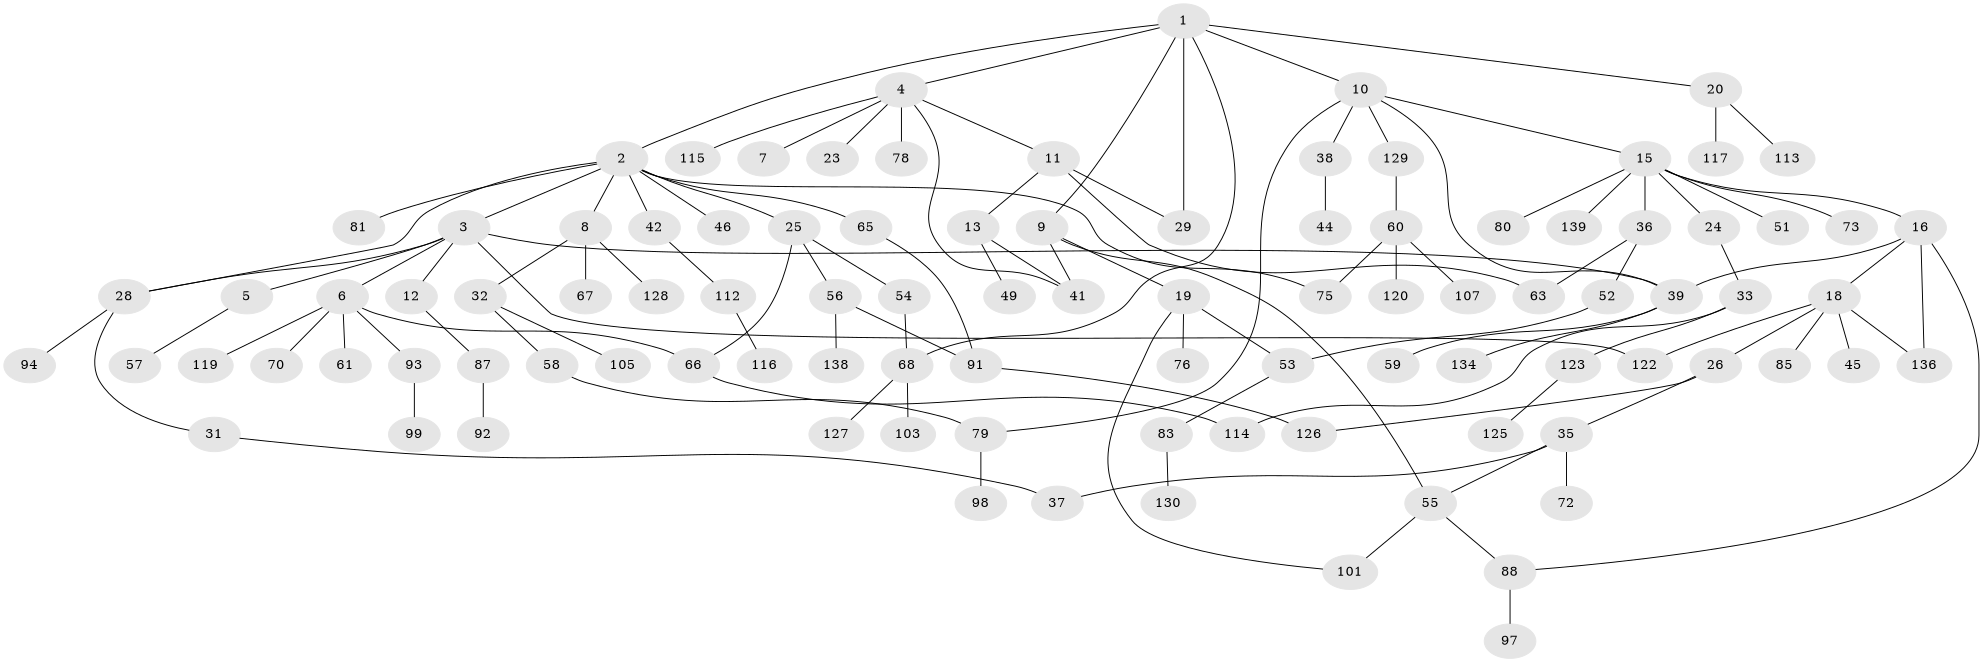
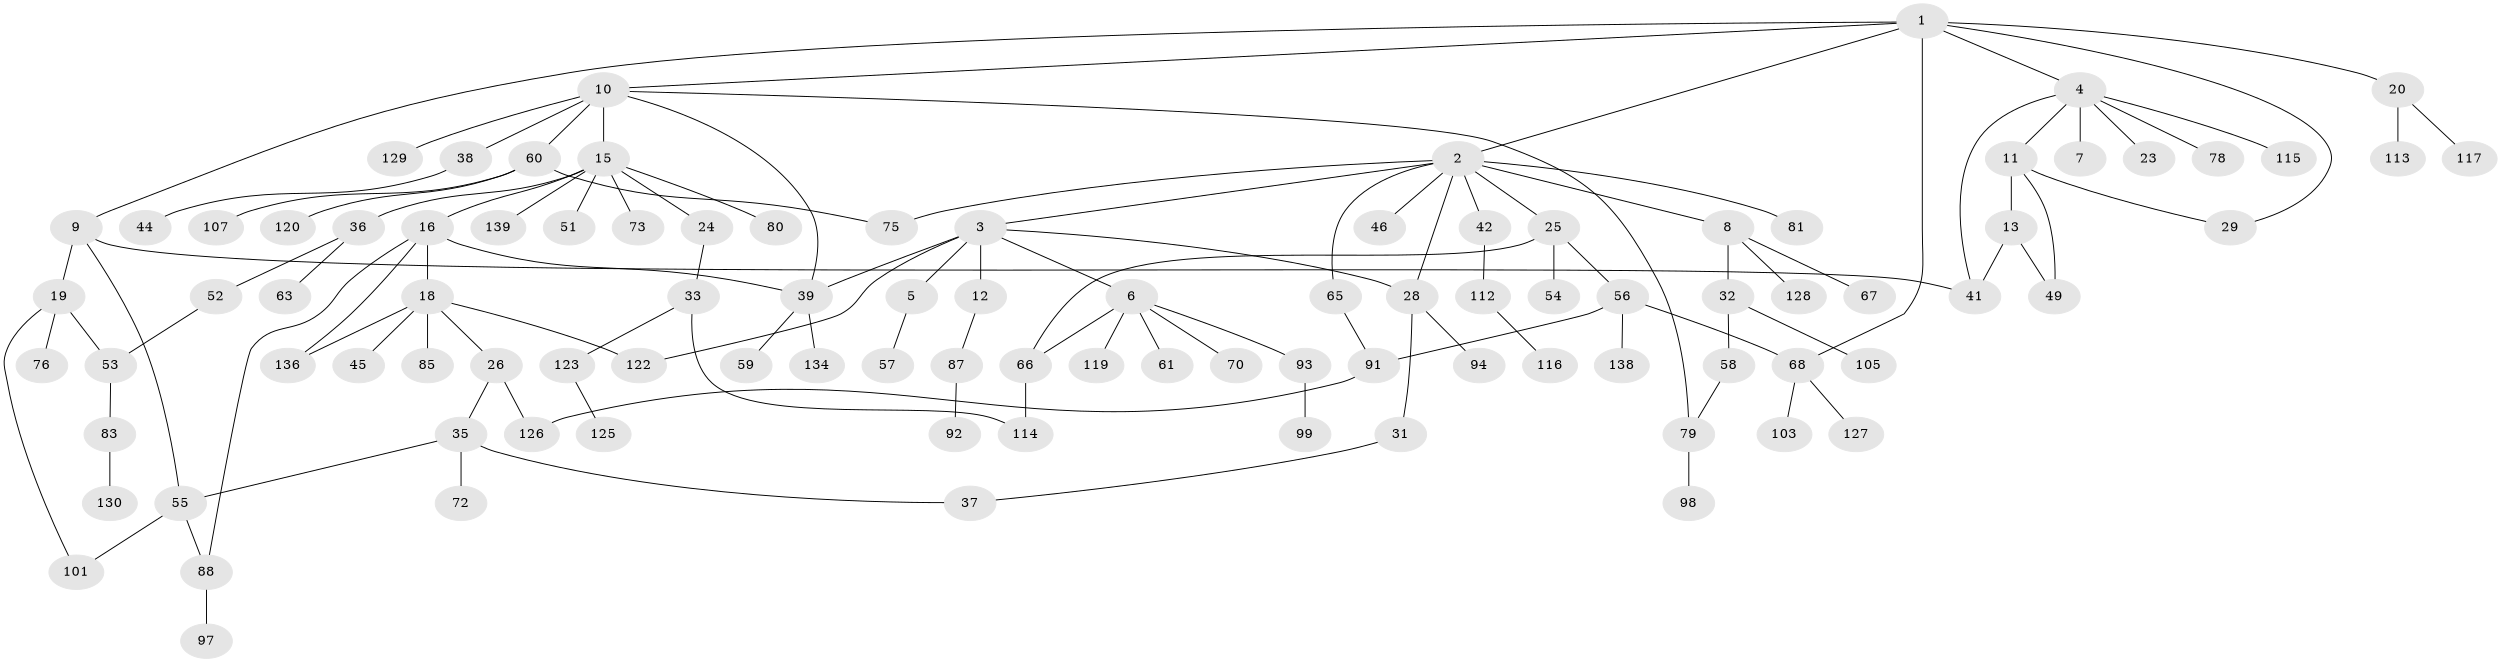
edge "129" -- "60": now "10" -- "60"
edge "11" -- "63": now "11" -- "49"
edge "54" -- "68": now "56" -- "68"
